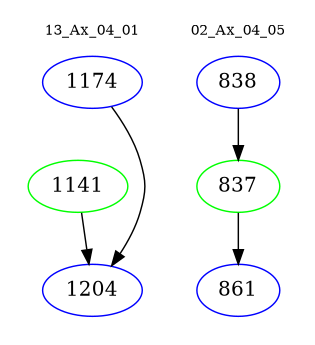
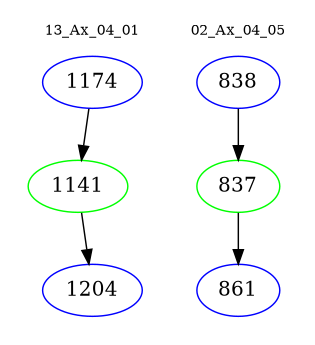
edge "1174" -> "1204": now "1174" -> "1141"
